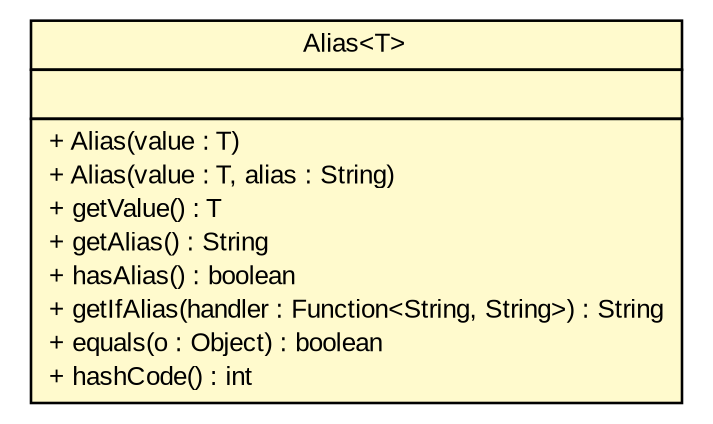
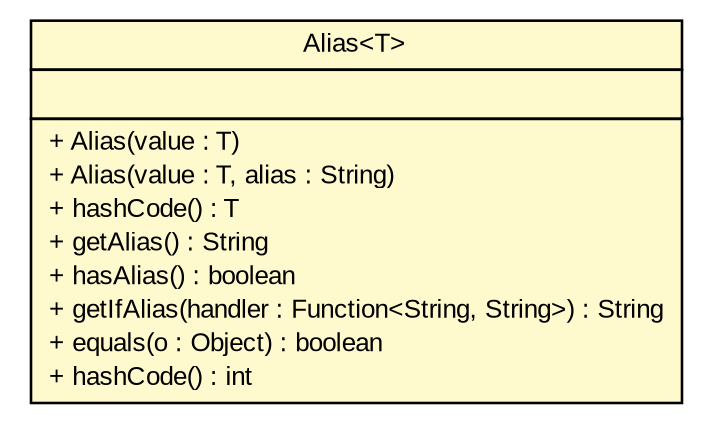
node "Alias<T>": text "+ getValue() : T" -> "+ hashCode() : T"
